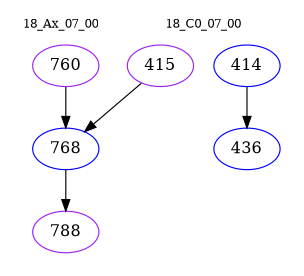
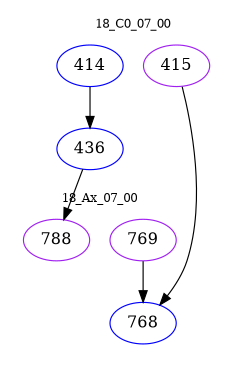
node "760": label "760" -> "769"
edge "768" -> "788": now "436" -> "788"
